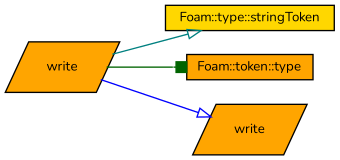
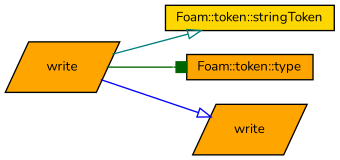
node "Foam::type::stringToken": label "Foam::type::stringToken" -> "Foam::token::stringToken"
